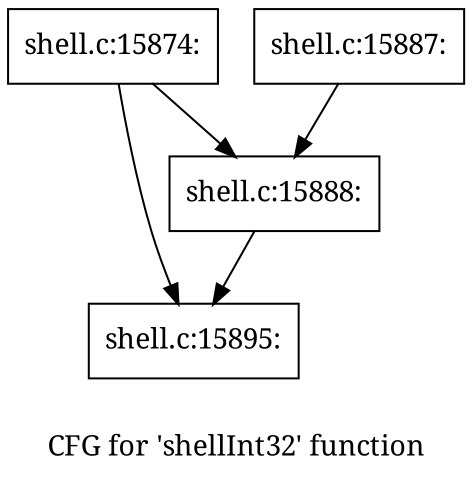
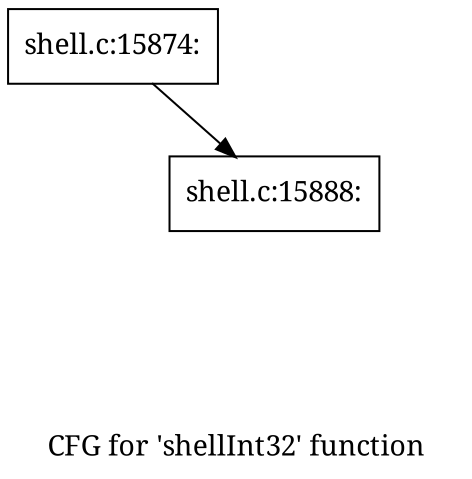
node "shell.c:15887:": removed
node "shell.c:15895:": removed
